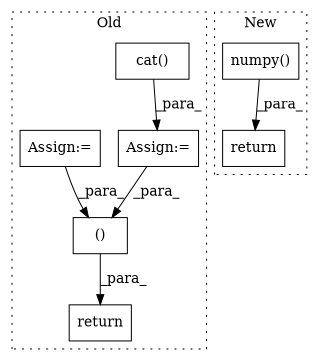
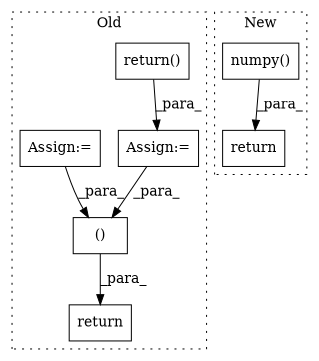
node "cat()": label "cat()" -> "return()"
